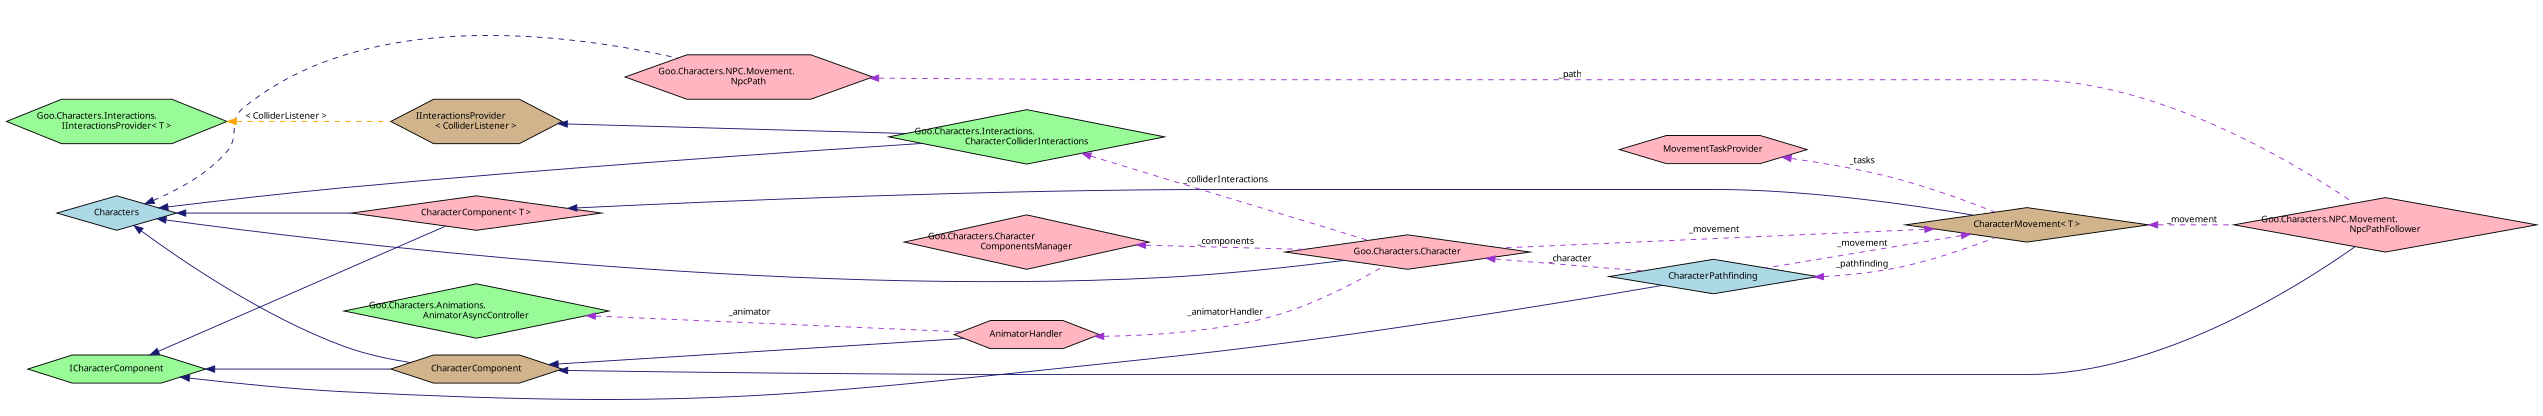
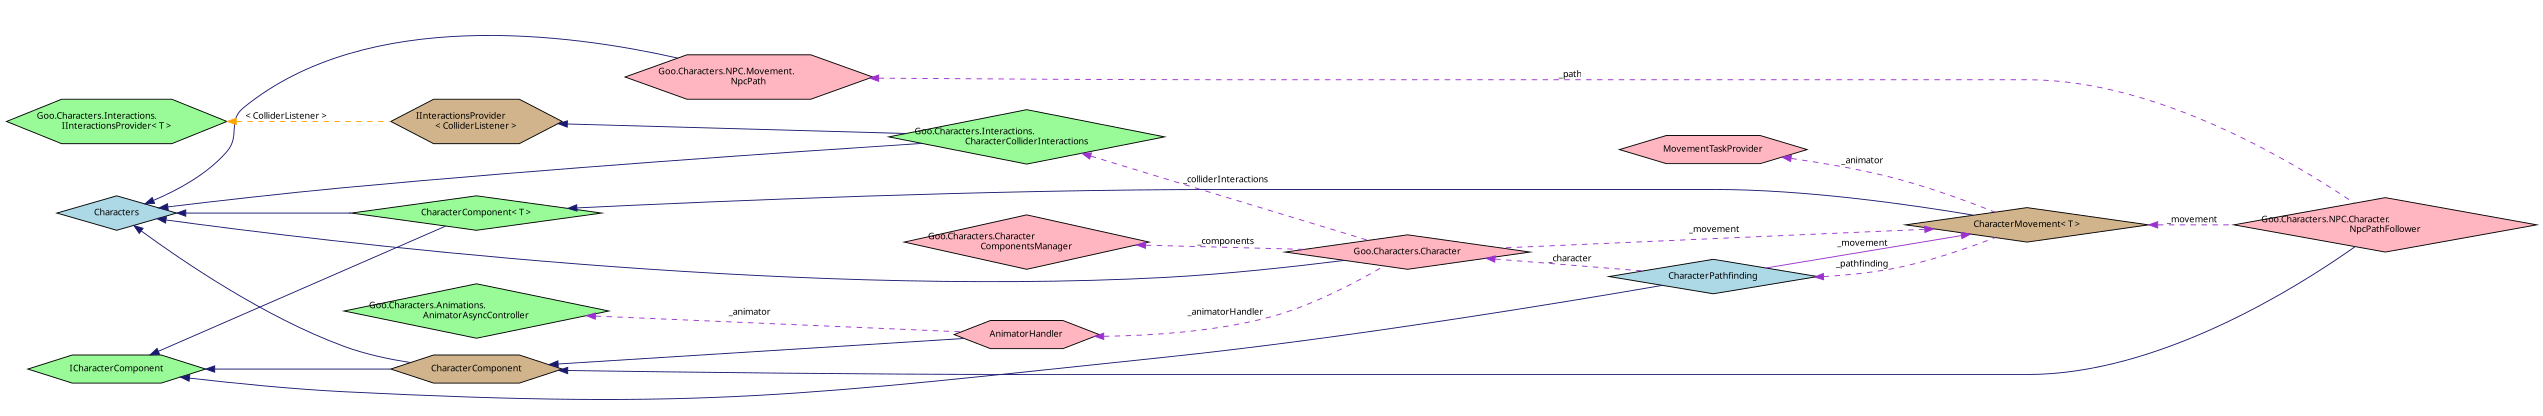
edge "Goo.Characters.NPC.Movement. NpcPath" -> "Characters": style dashed -> solid
edge "CharacterMovement< T >" -> "MovementTaskProvider": label " _tasks" -> " _animator"
node "CharacterComponent< T >": fillcolor lightpink -> palegreen
node "Goo.Characters.NPC.Movement. NpcPathFollower": label "Goo.Characters.NPC.Movement. NpcPathFollower" -> "Goo.Characters.NPC.Character. NpcPathFollower"
edge "CharacterPathfinding" -> "CharacterMovement< T >": style dashed -> solid
